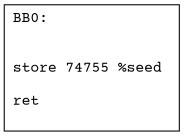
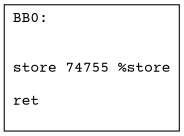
node "BB0:": text "store 74755 %seed" -> "store 74755 %store"
